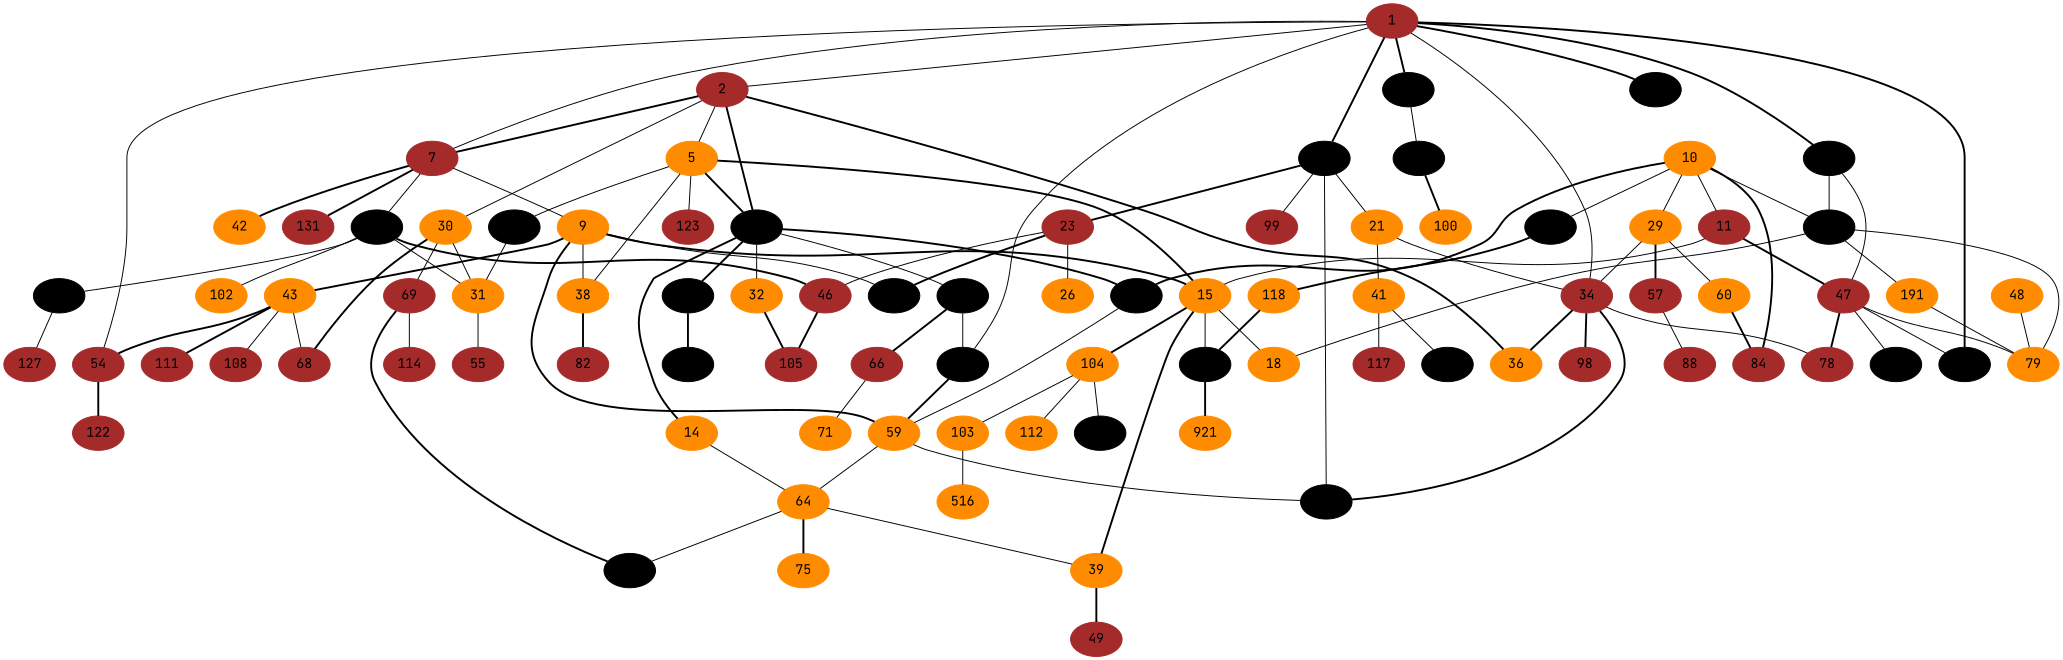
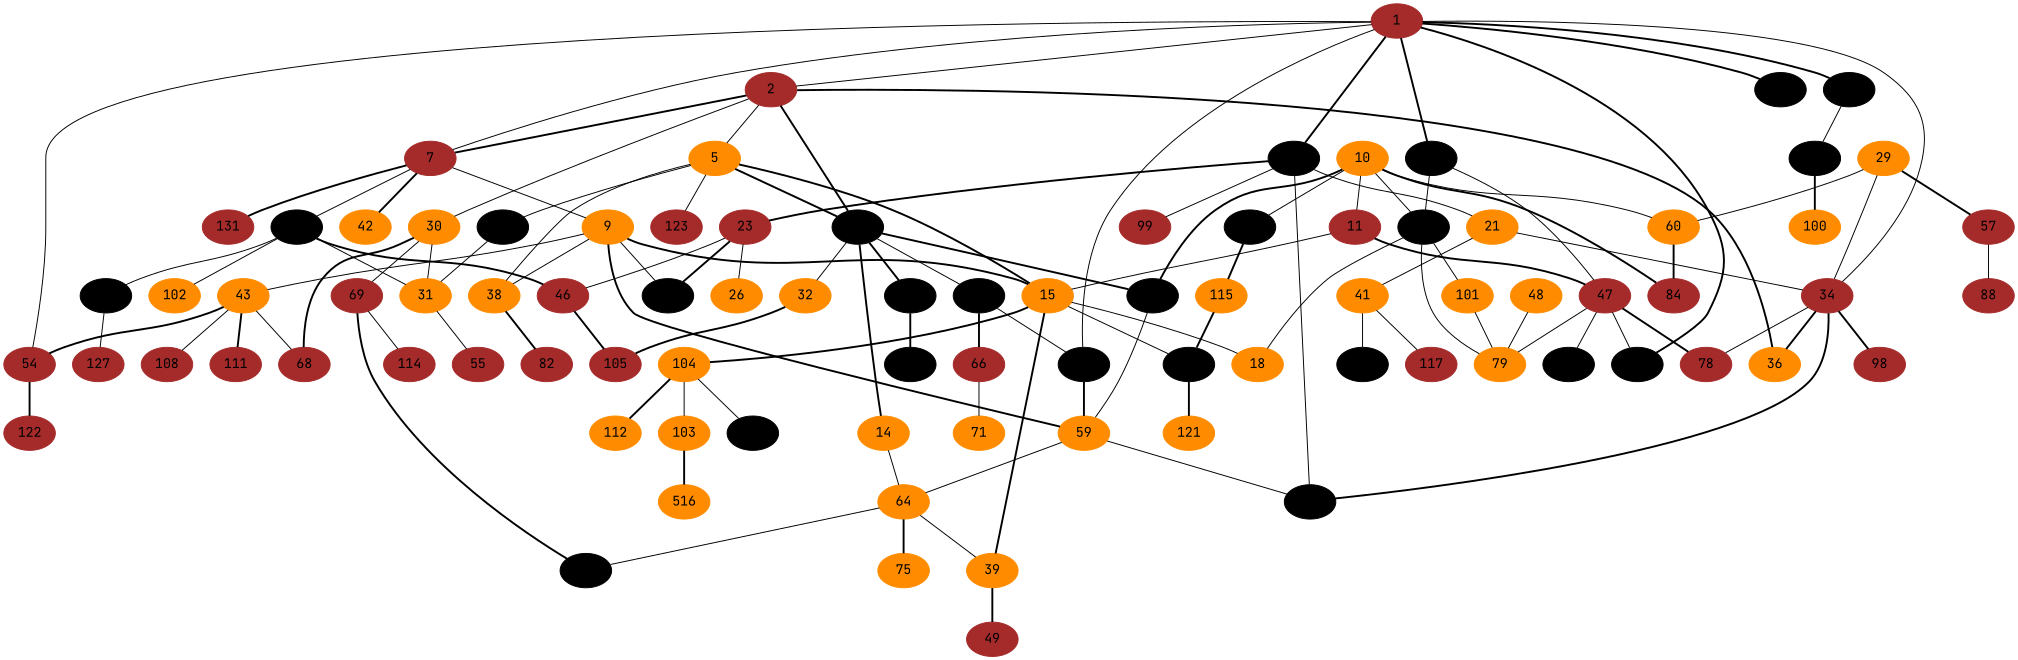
edge "10" -- "29": now "10" -- "60"
edge "9" -- "43": style bold -> solid
node "118": label "118" -> "115"
node "191": label "191" -> "101"
edge "104" -- "112": style solid -> bold
node "921": label "921" -> "121"
edge "103" -- "516": style solid -> bold
